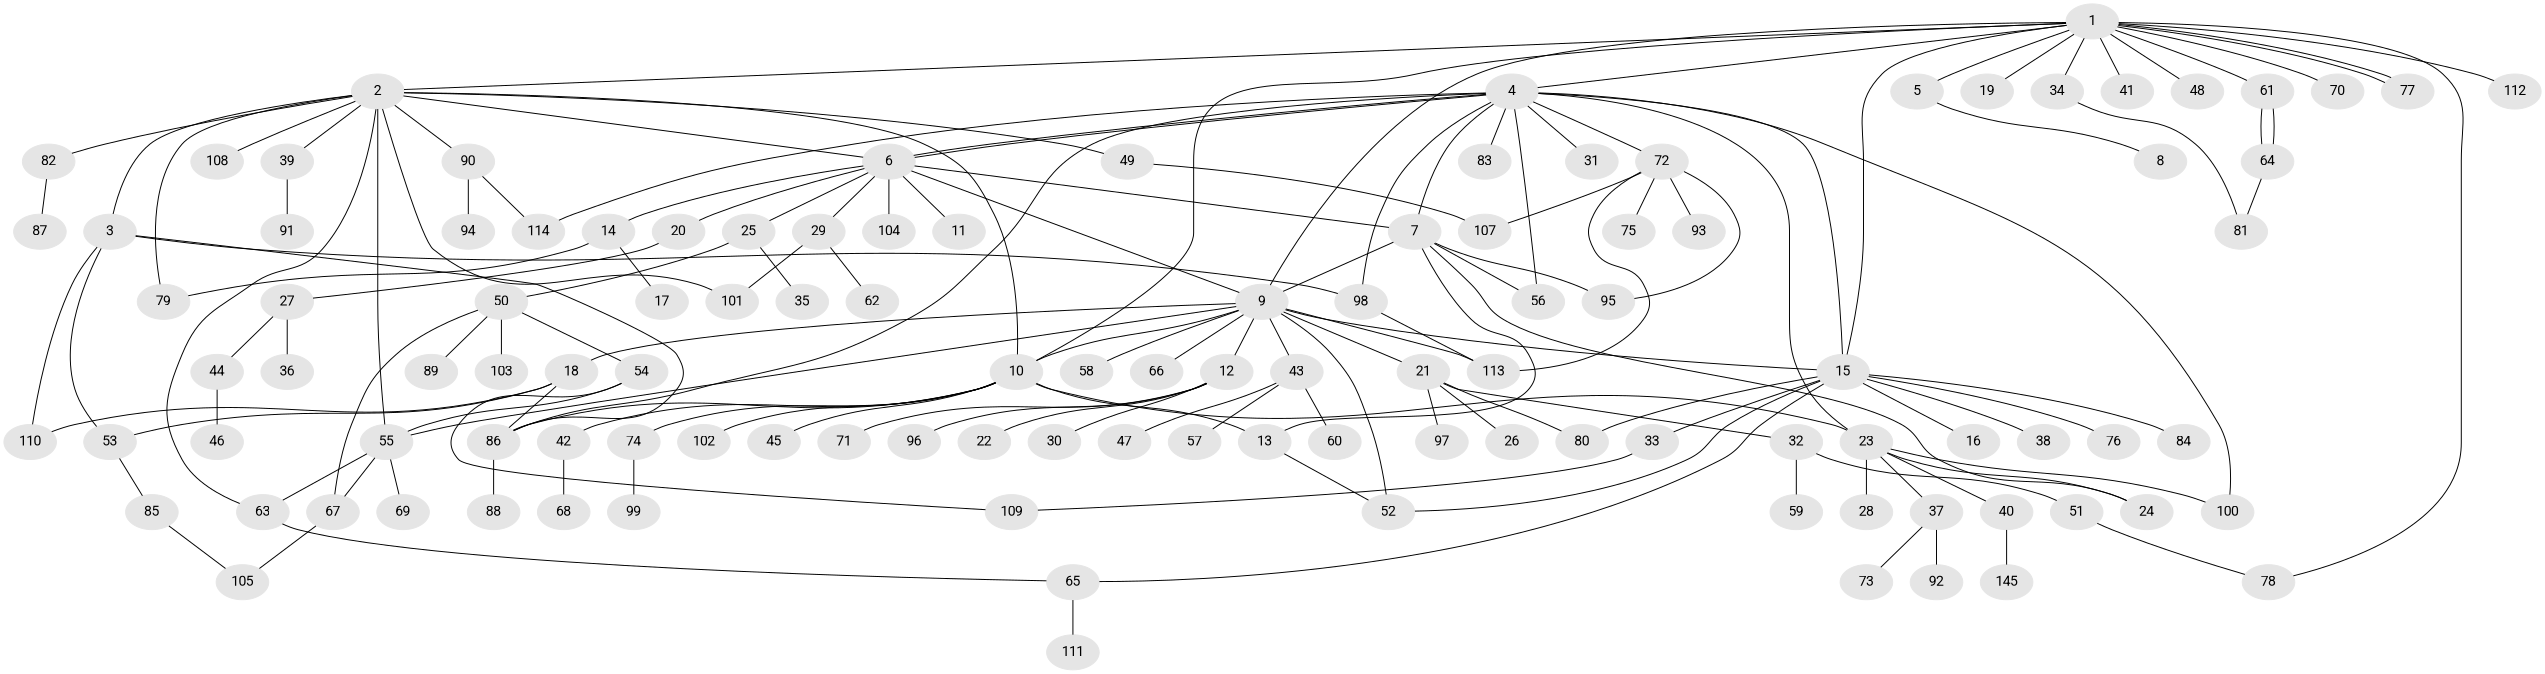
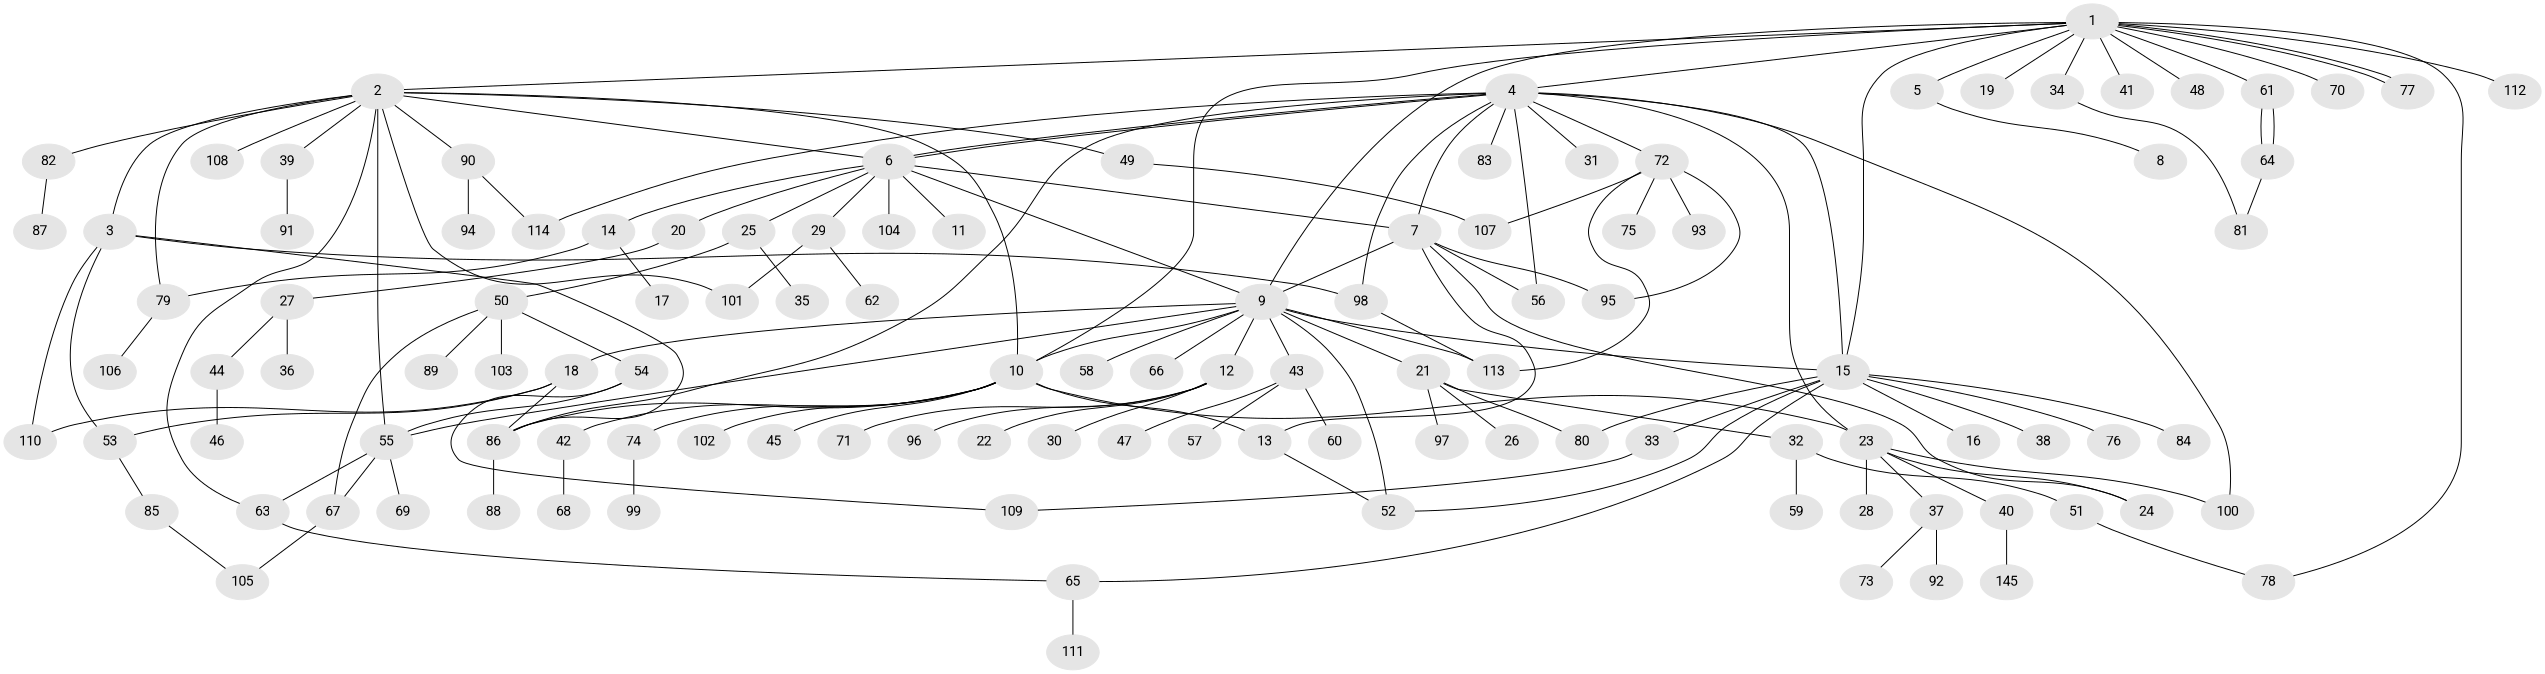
node "106": added
